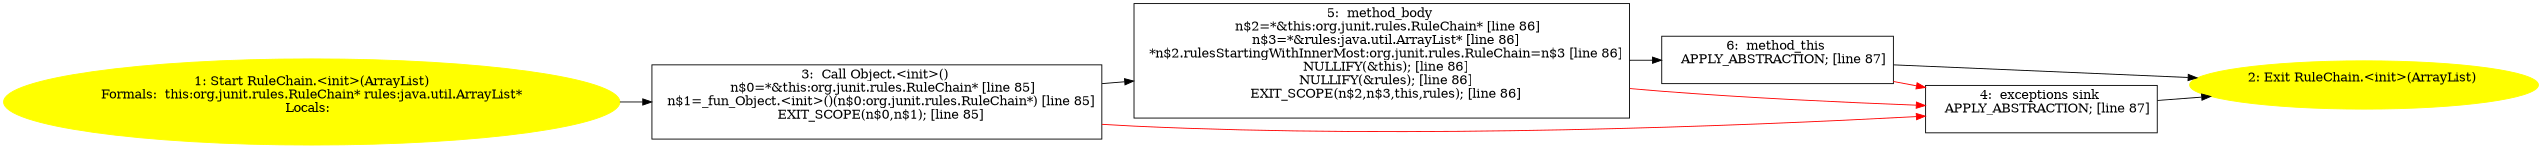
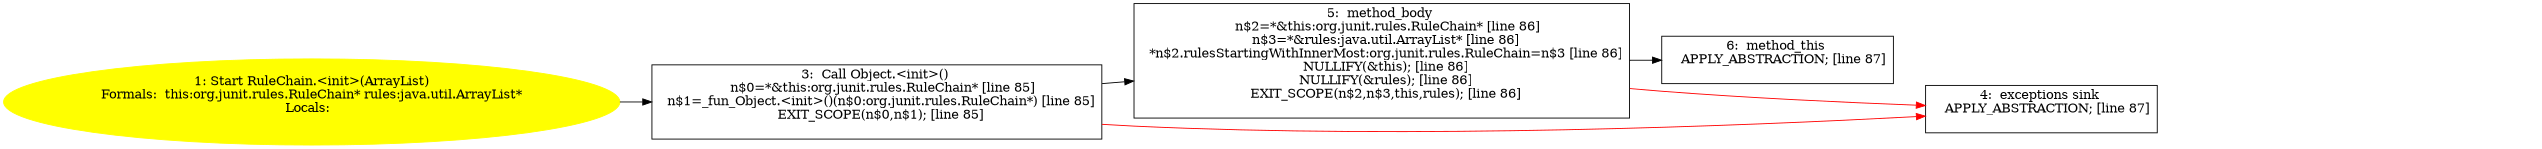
edge "6:  method_this APPLY_ABSTRACTION; [line 87]" -> "4:  exceptions sink APPLY_ABSTRACTION; [line 87]": removed
node "2: Exit RuleChain.<init>(ArrayList)": removed
